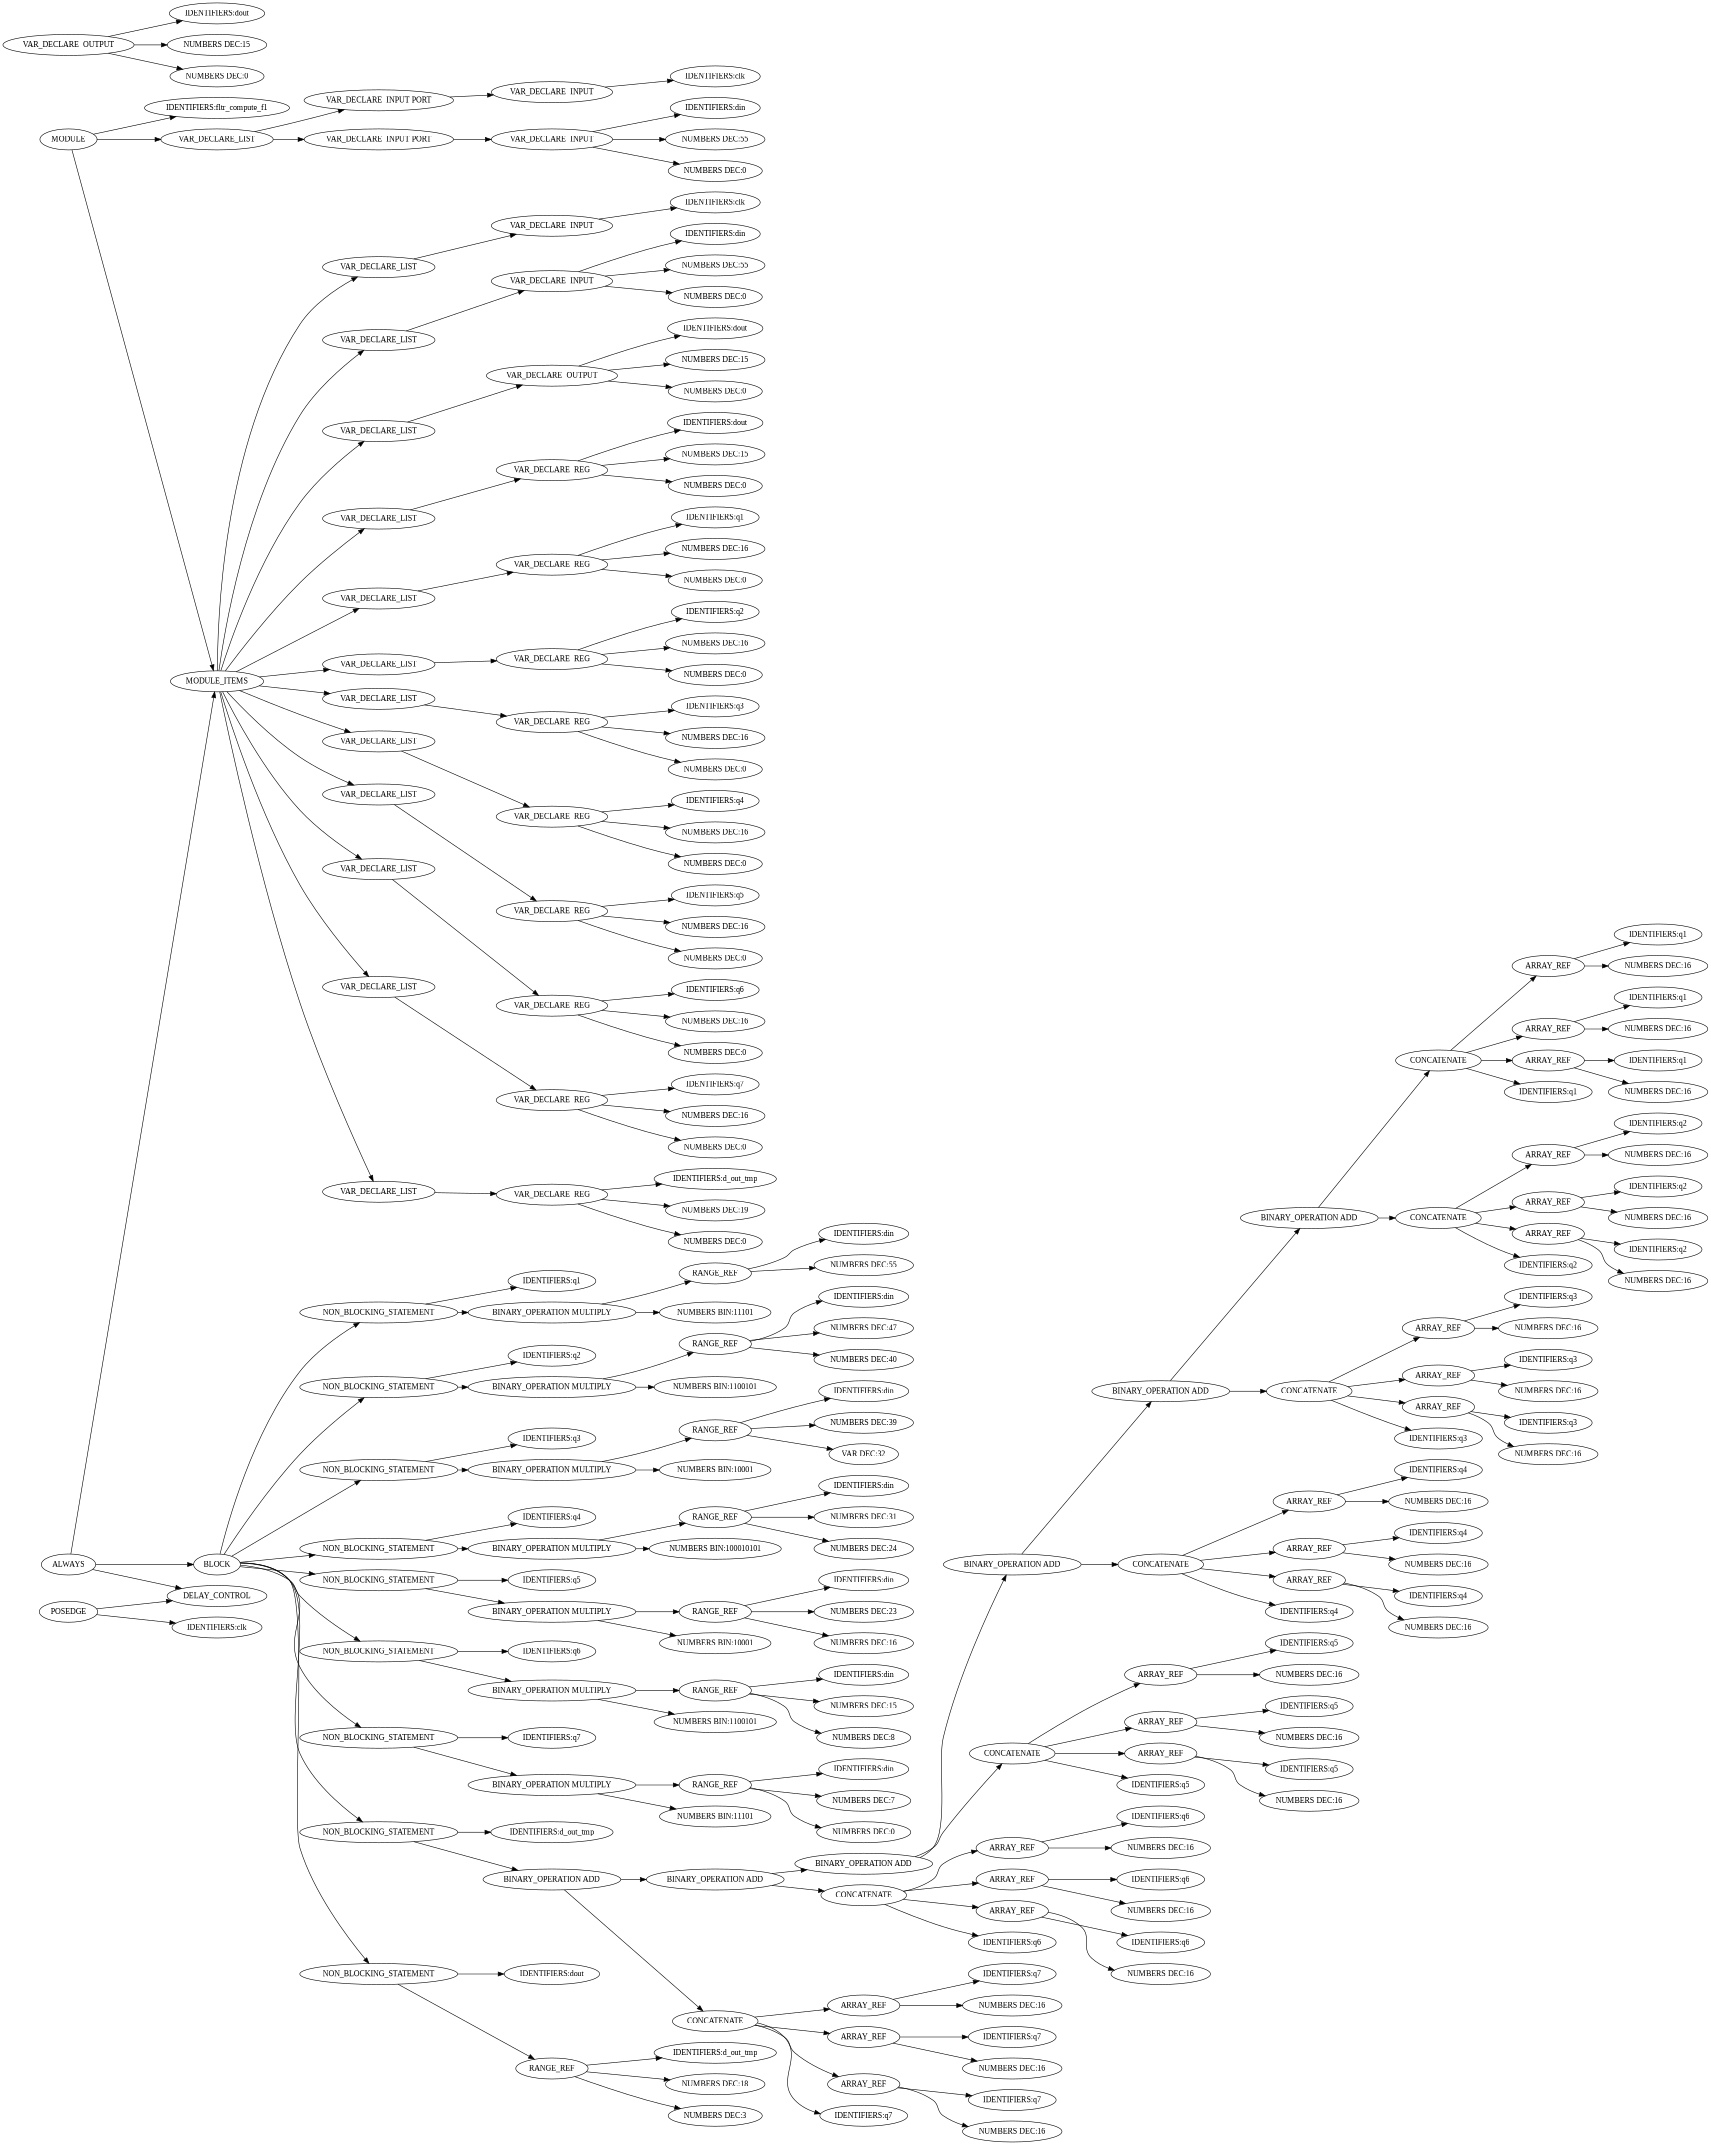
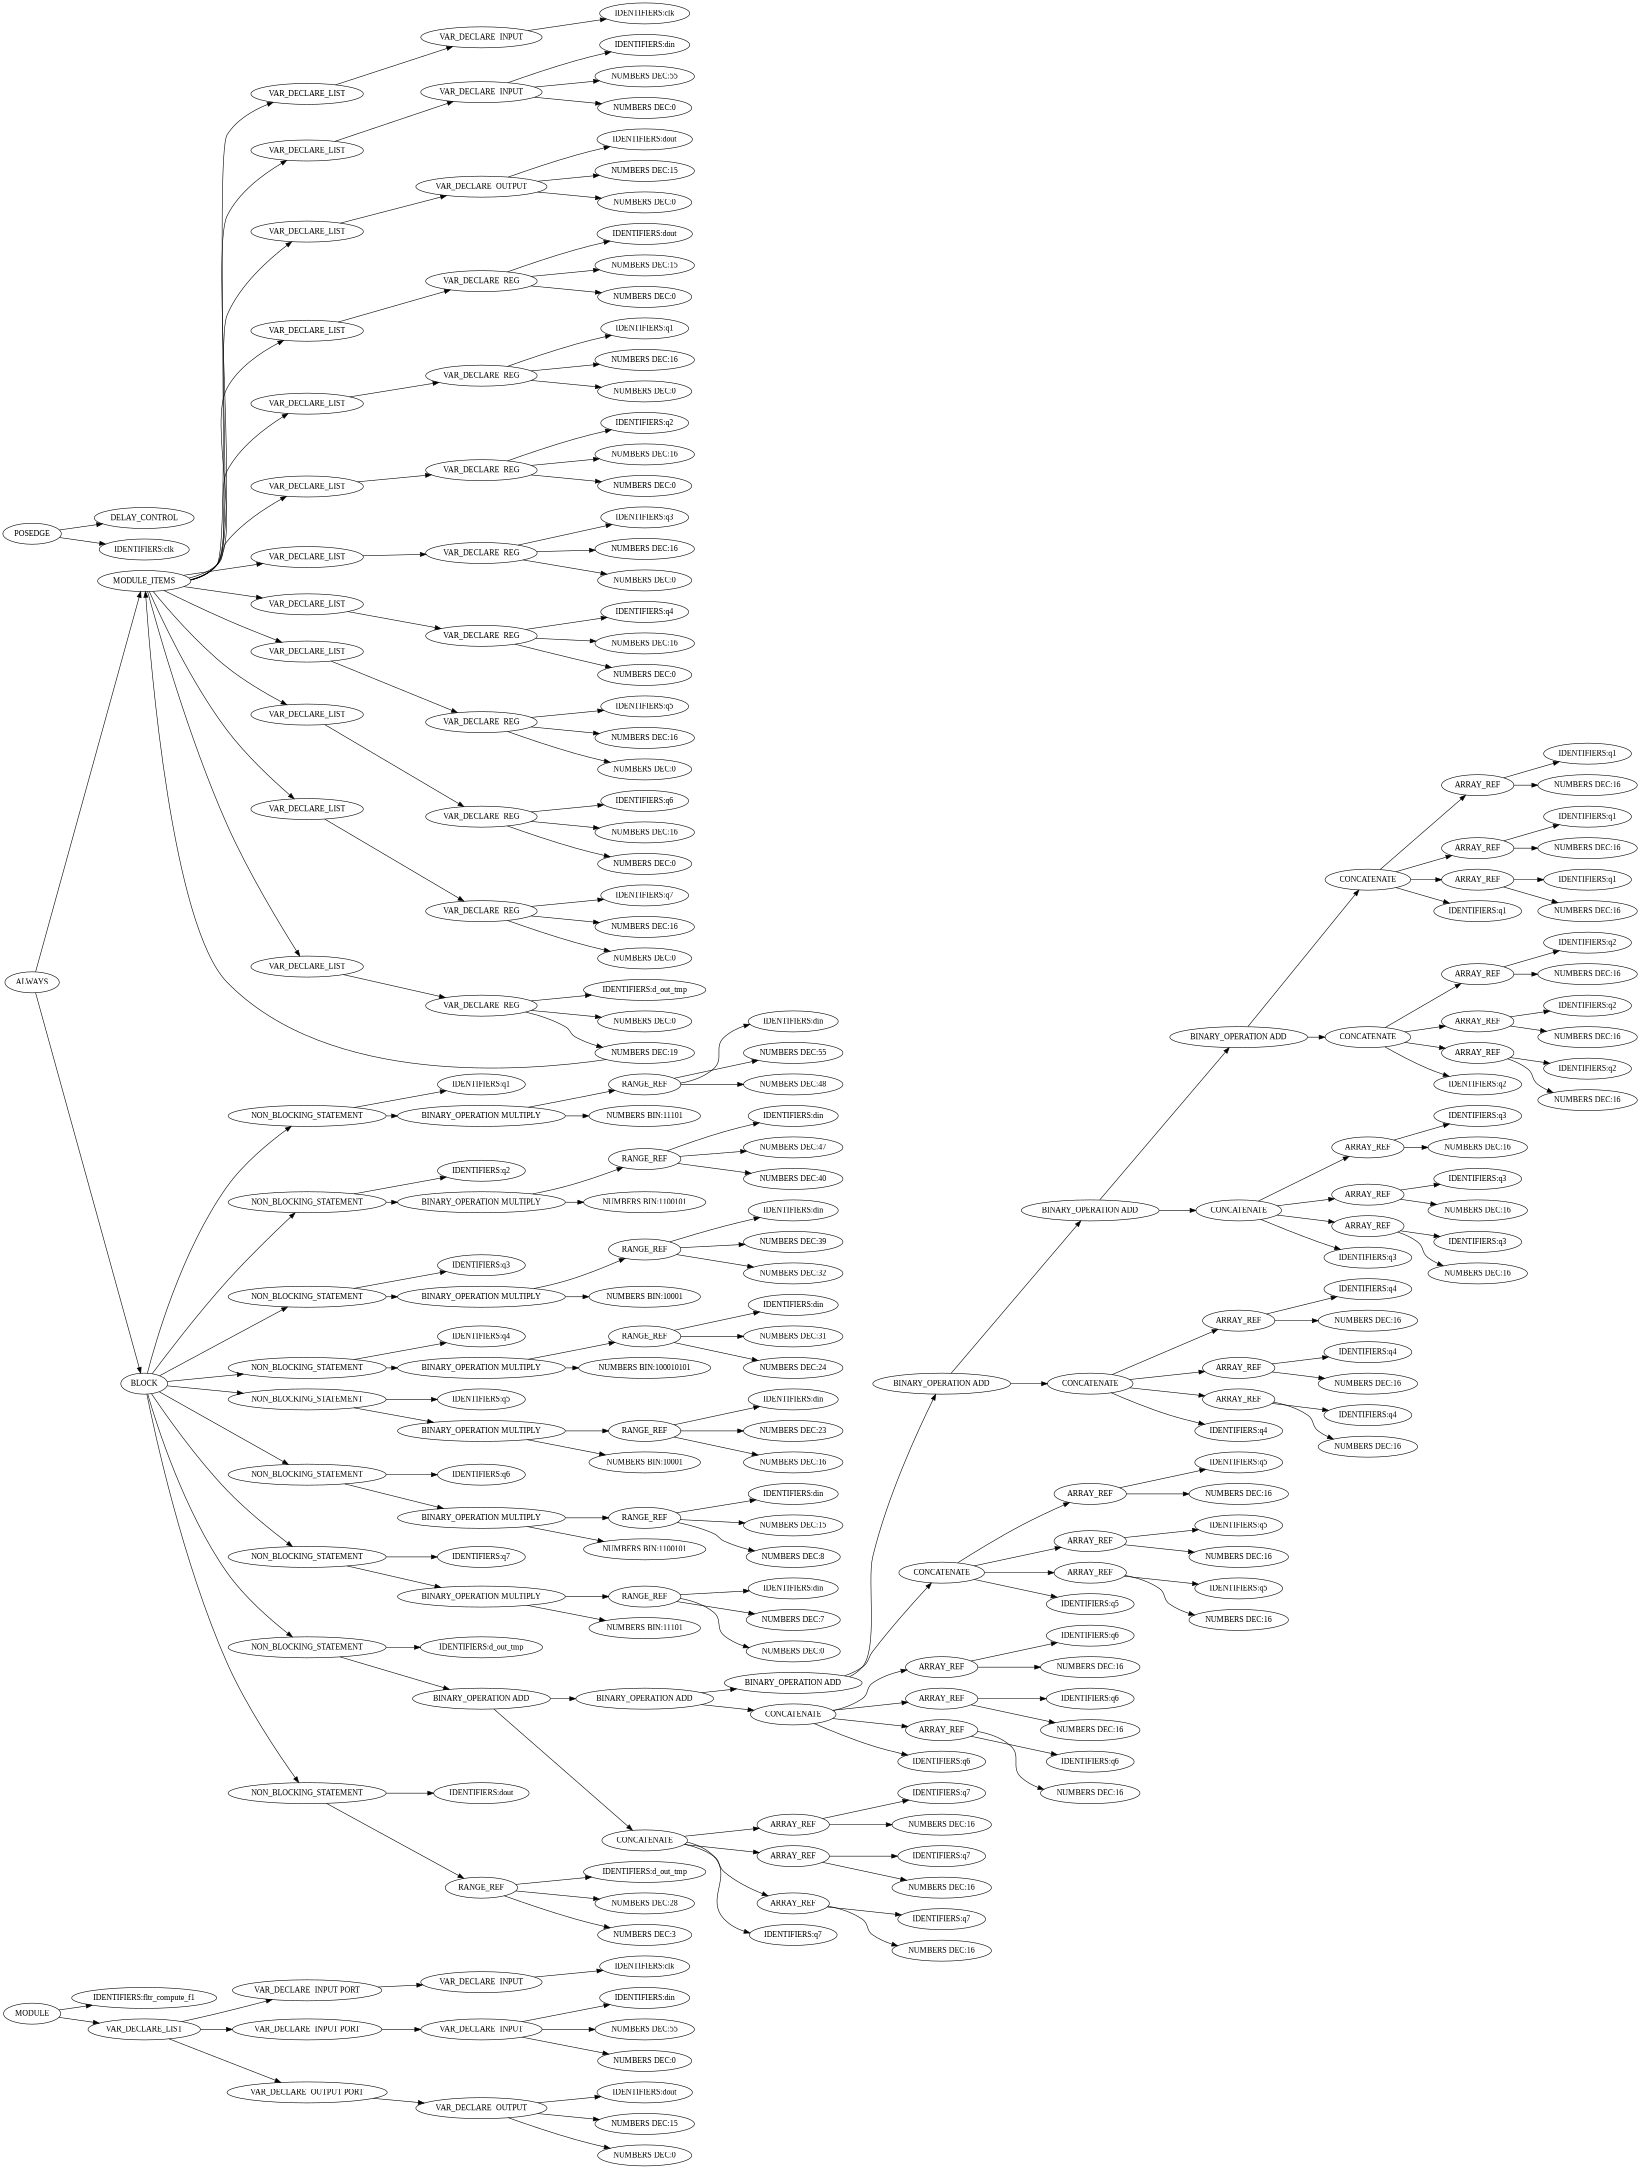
edge "MODULE" -> "MODULE_ITEMS": now "NUMBERS DEC:19" -> "MODULE_ITEMS"
node "NUMBERS DEC:48": added
node "VAR DEC:32": label "VAR DEC:32" -> "NUMBERS DEC:32"
edge "ALWAYS" -> "DELAY_CONTROL": removed
node "NUMBERS DEC:18": label "NUMBERS DEC:18" -> "NUMBERS DEC:28"
node "VAR_DECLARE  OUTPUT PORT": added
